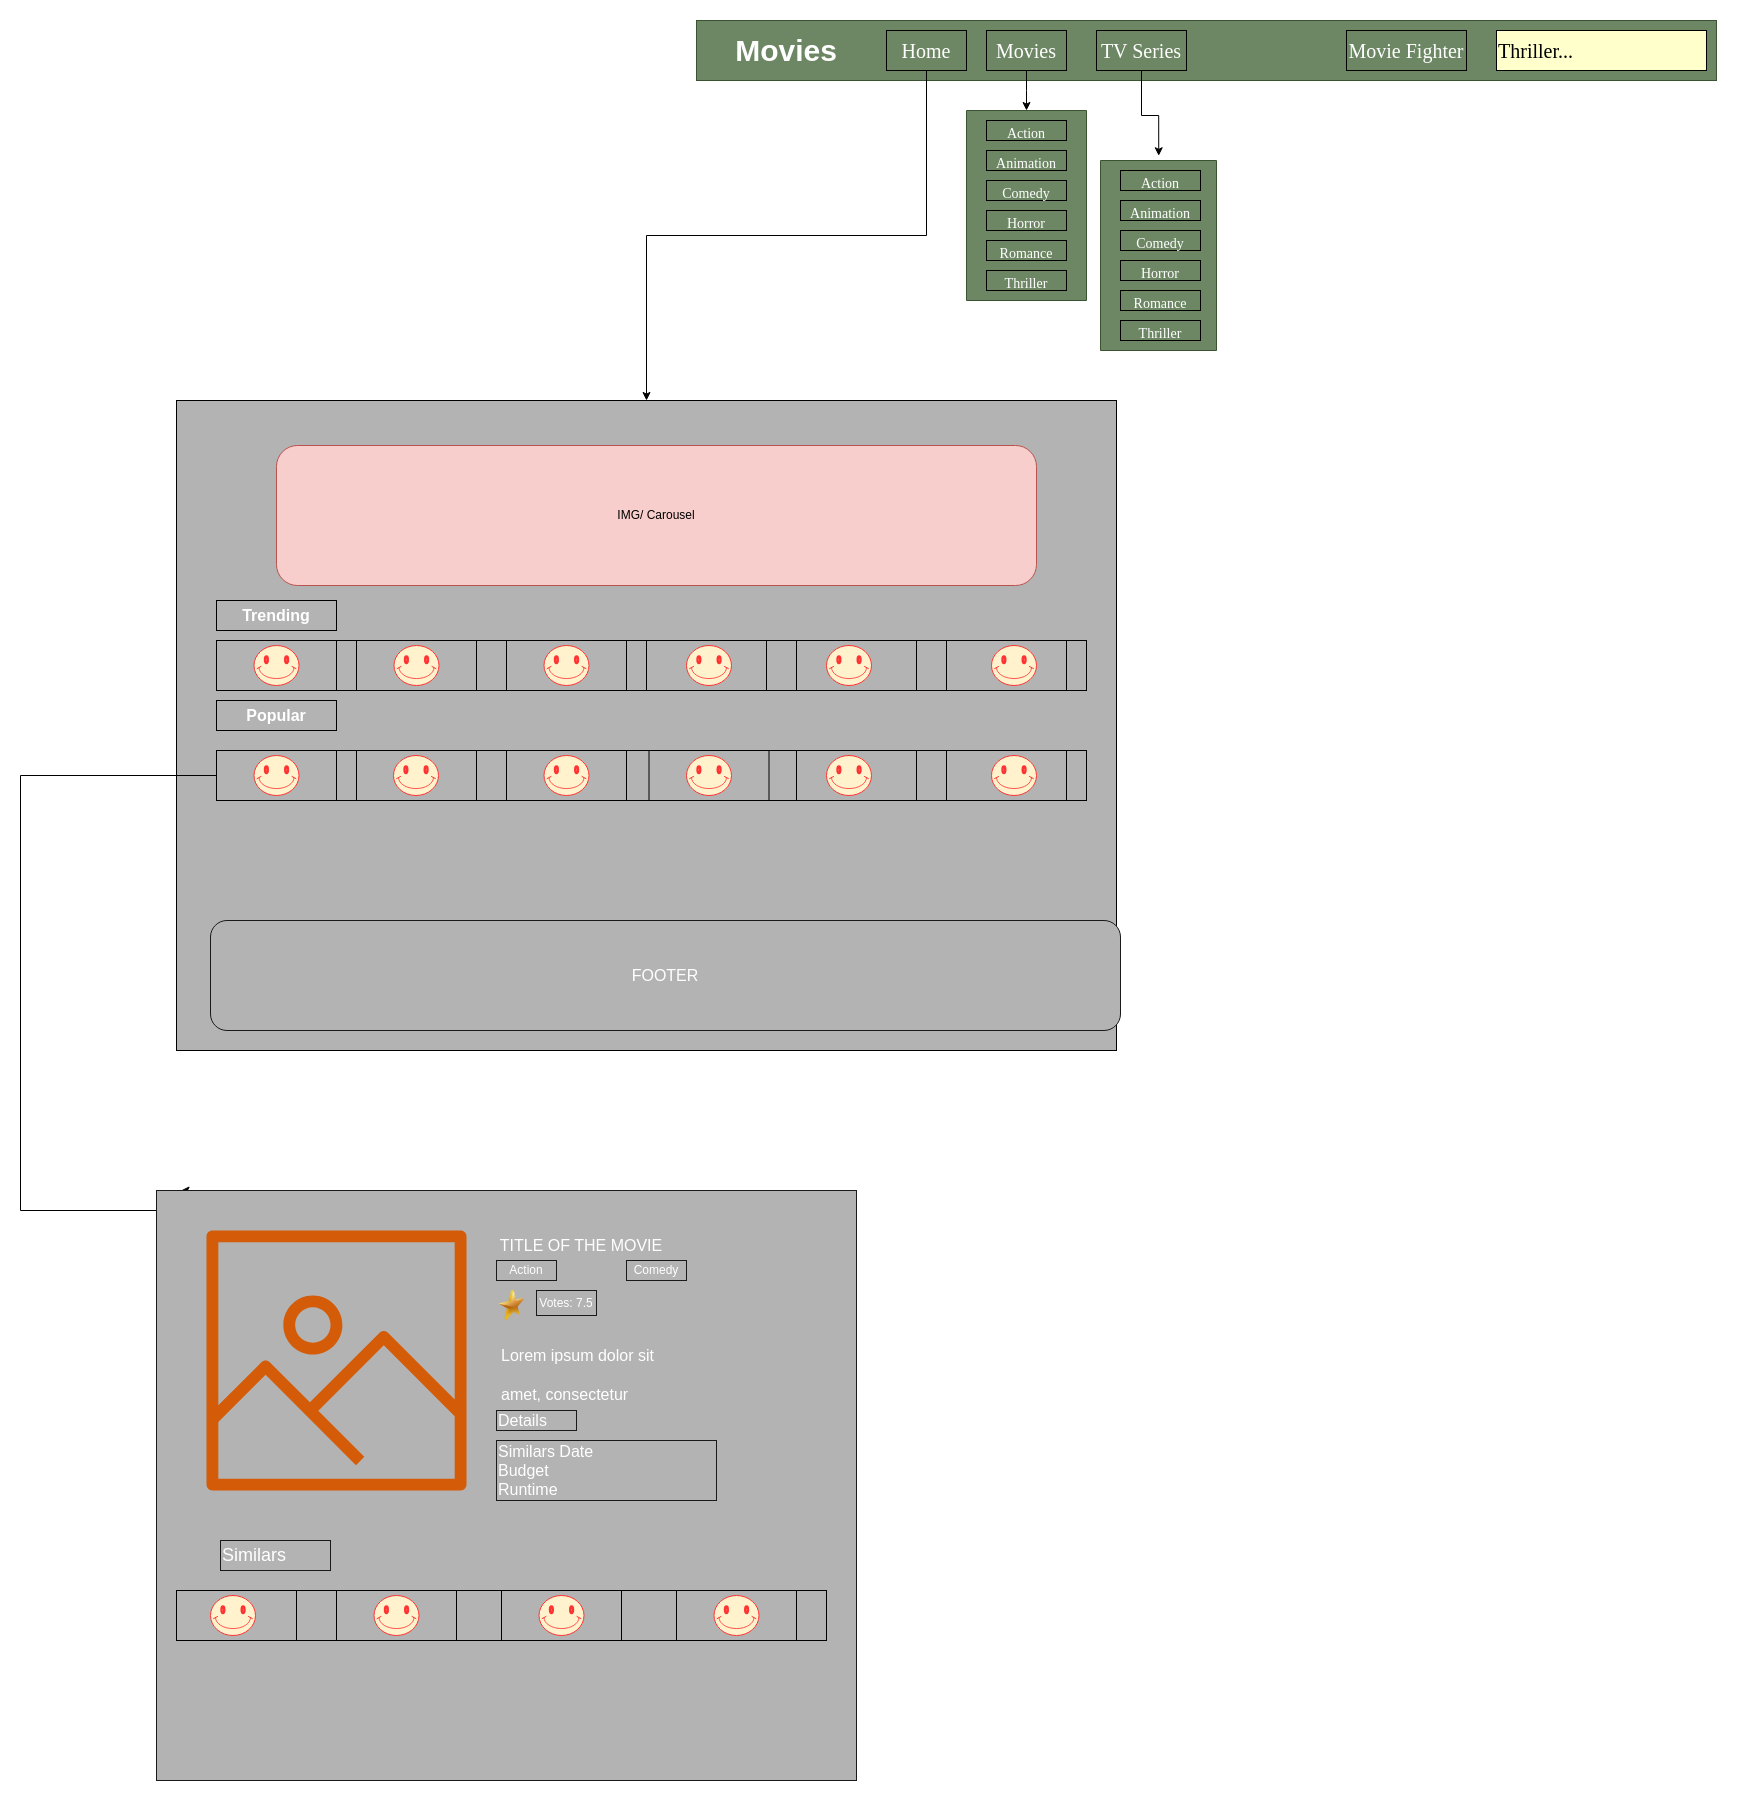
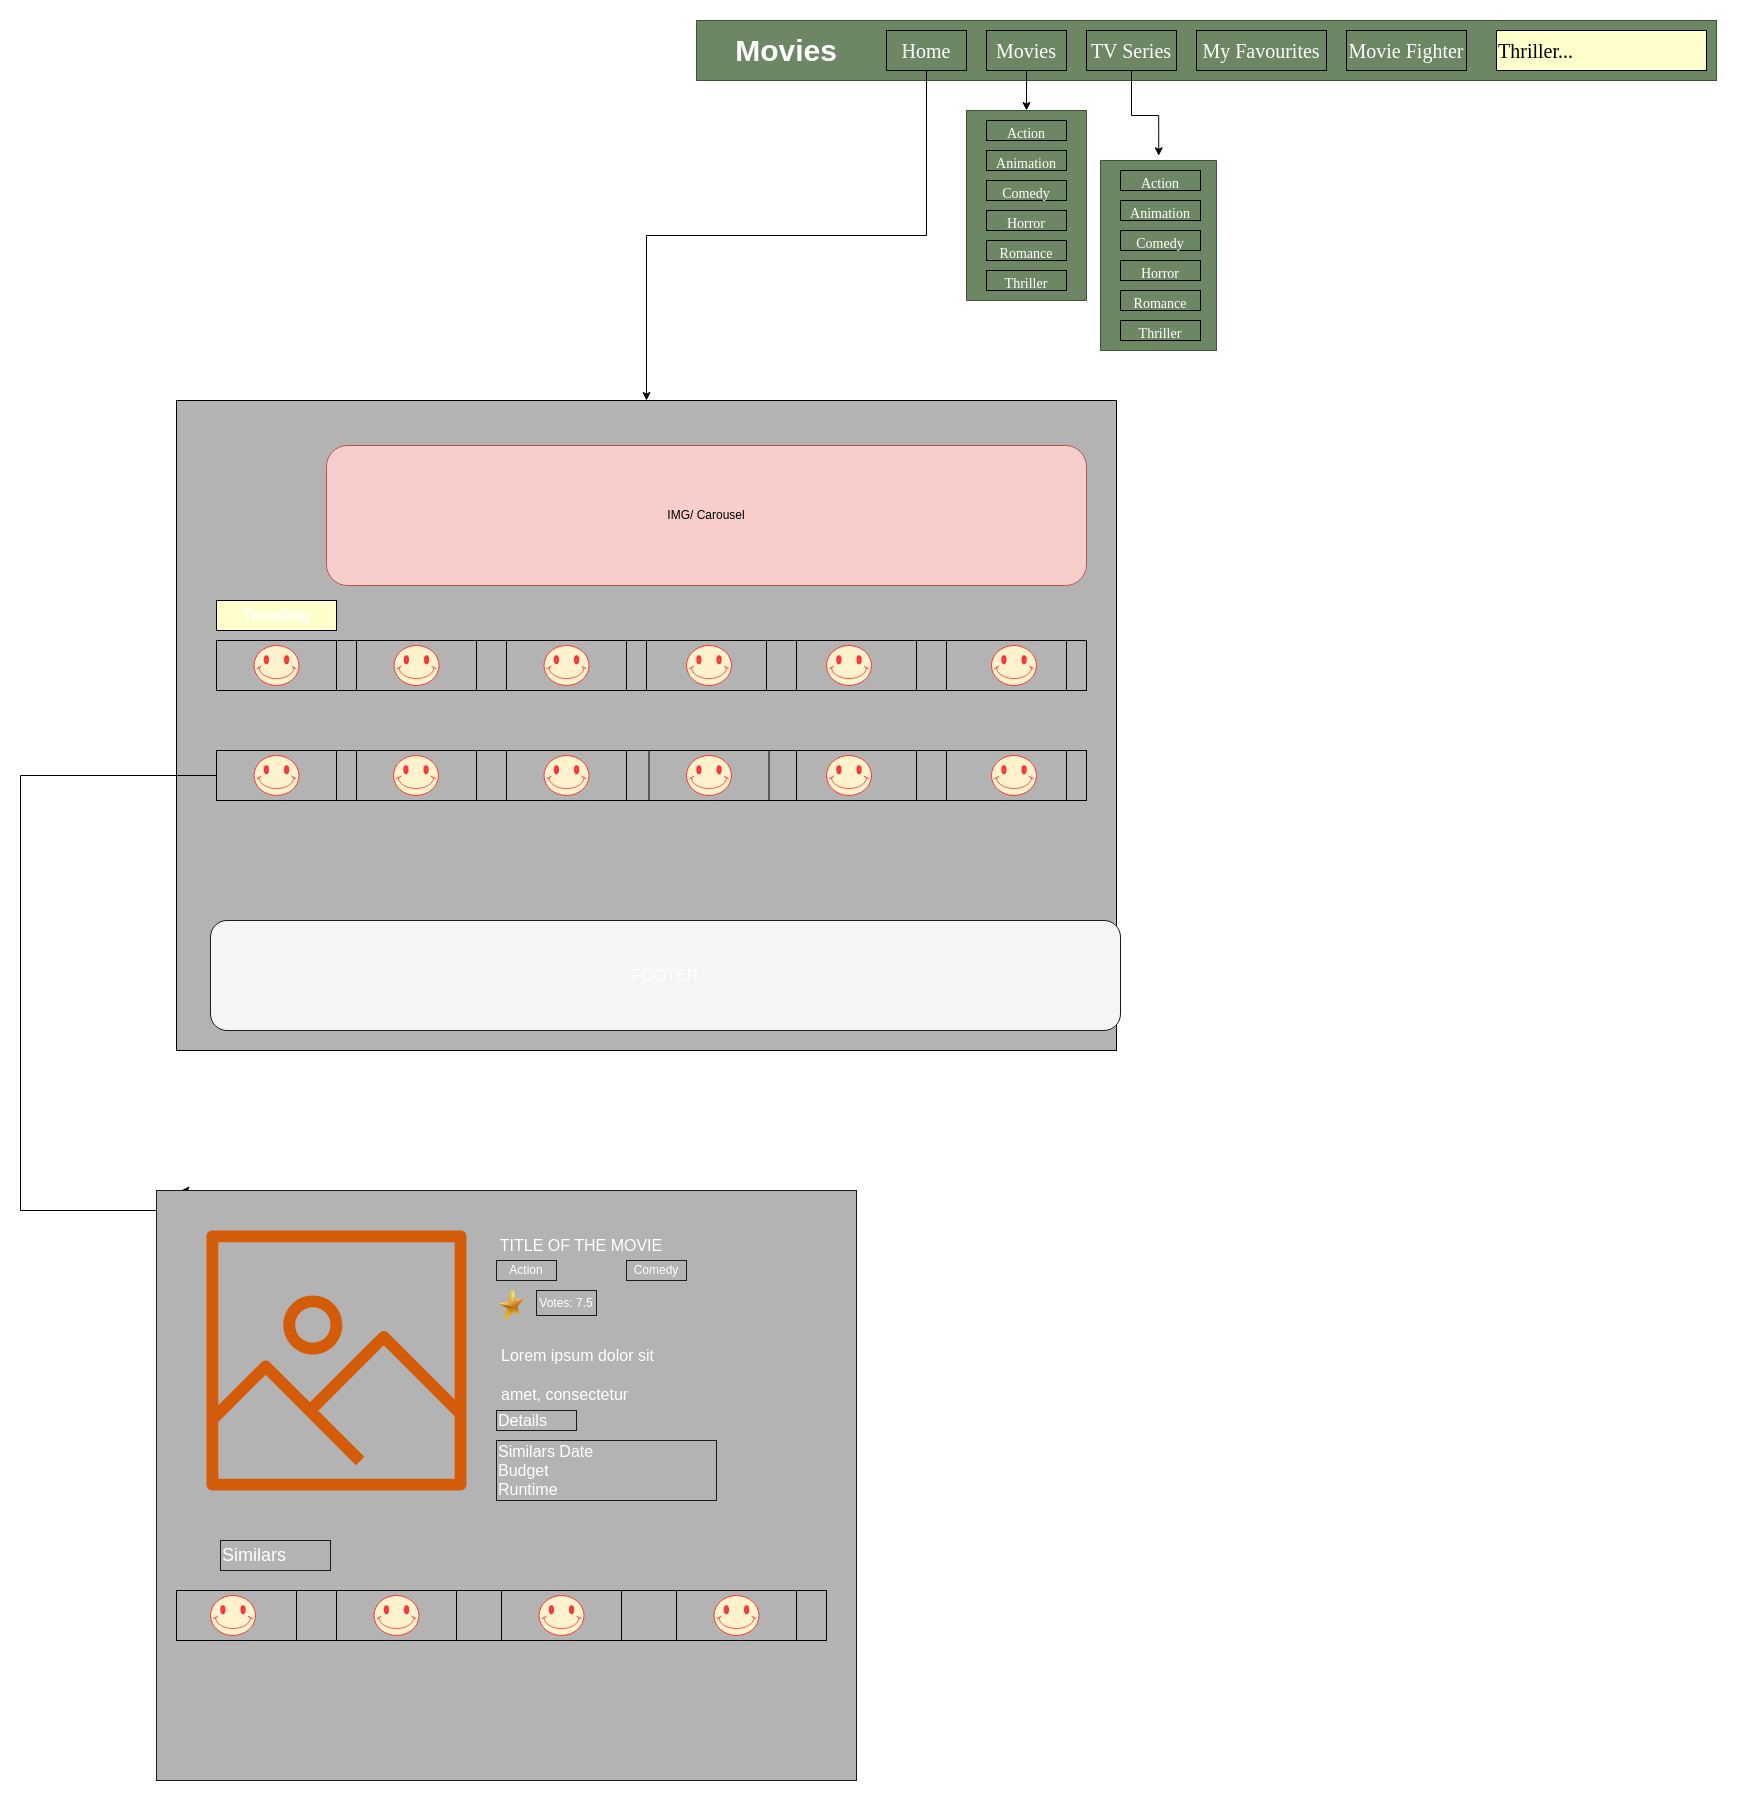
node "TV Series": moved (1142, 51) -> (1132, 51)
node "My Favourites": added
node "IMG/ Carousel": moved (657, 516) -> (707, 516)
node "Trending": fillcolor #b3b3b3 -> #ffffcc
node "Popular": removed
node "FOOTER": fillcolor #b3b3b3 -> #f5f5f5
